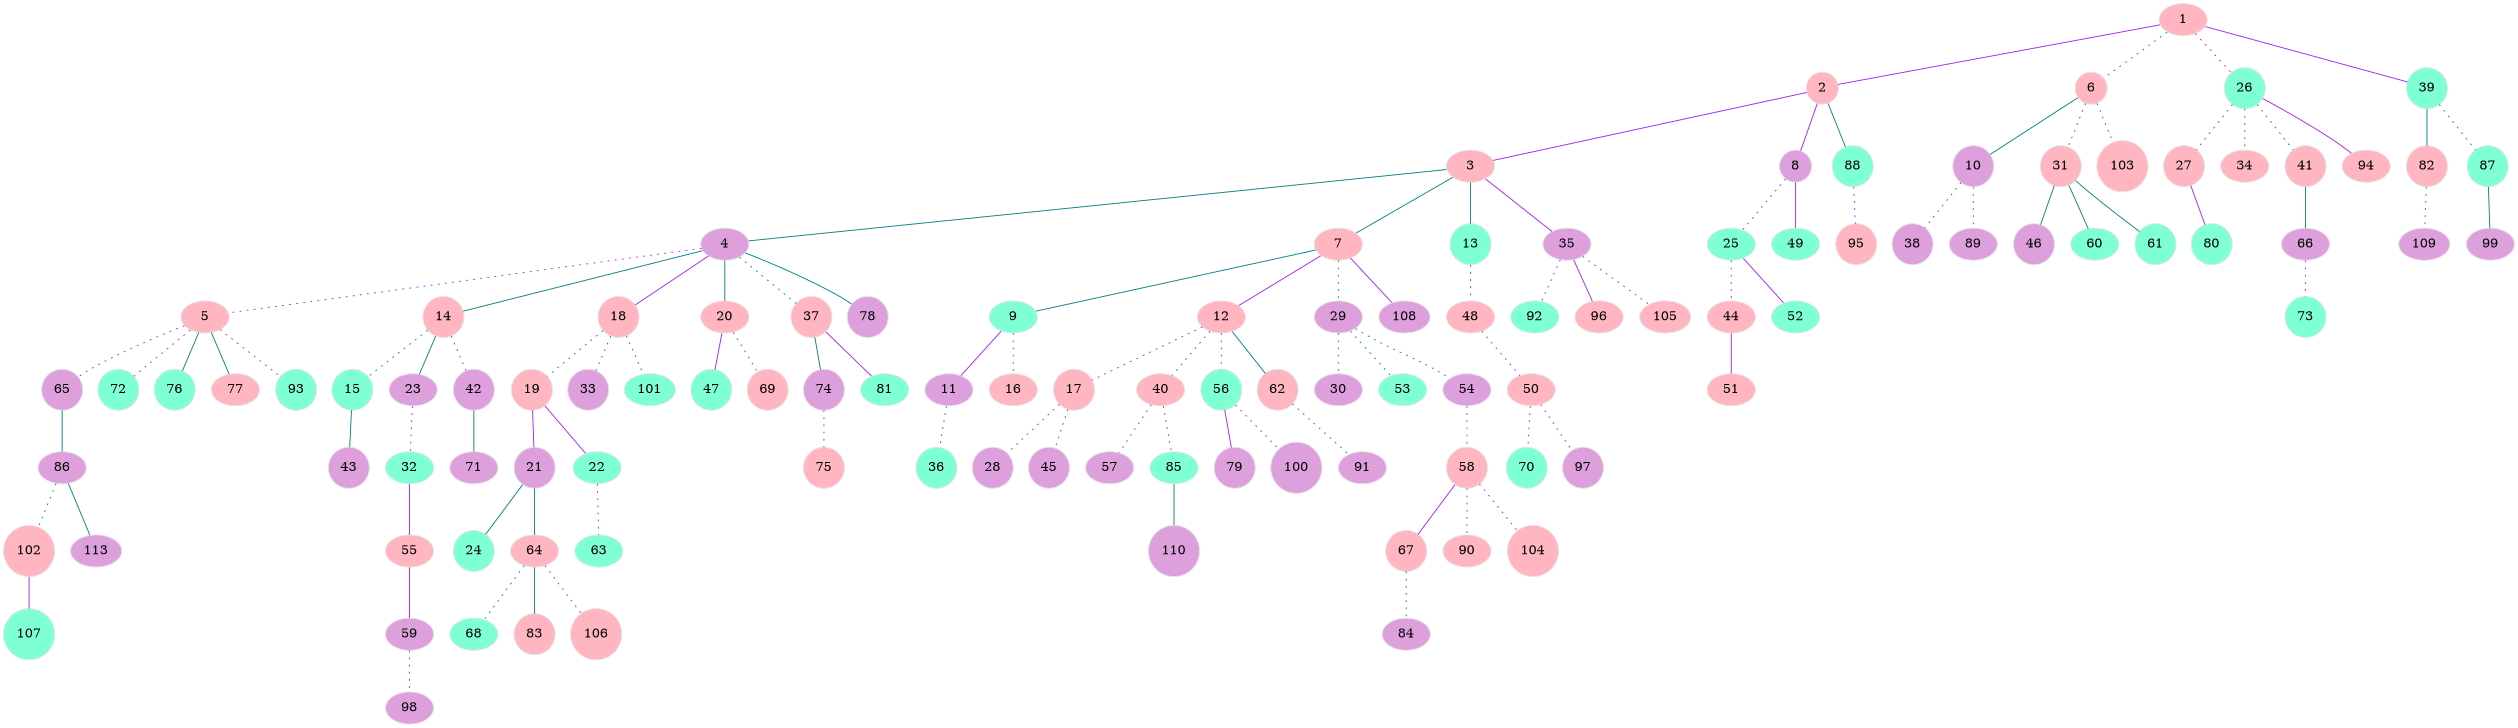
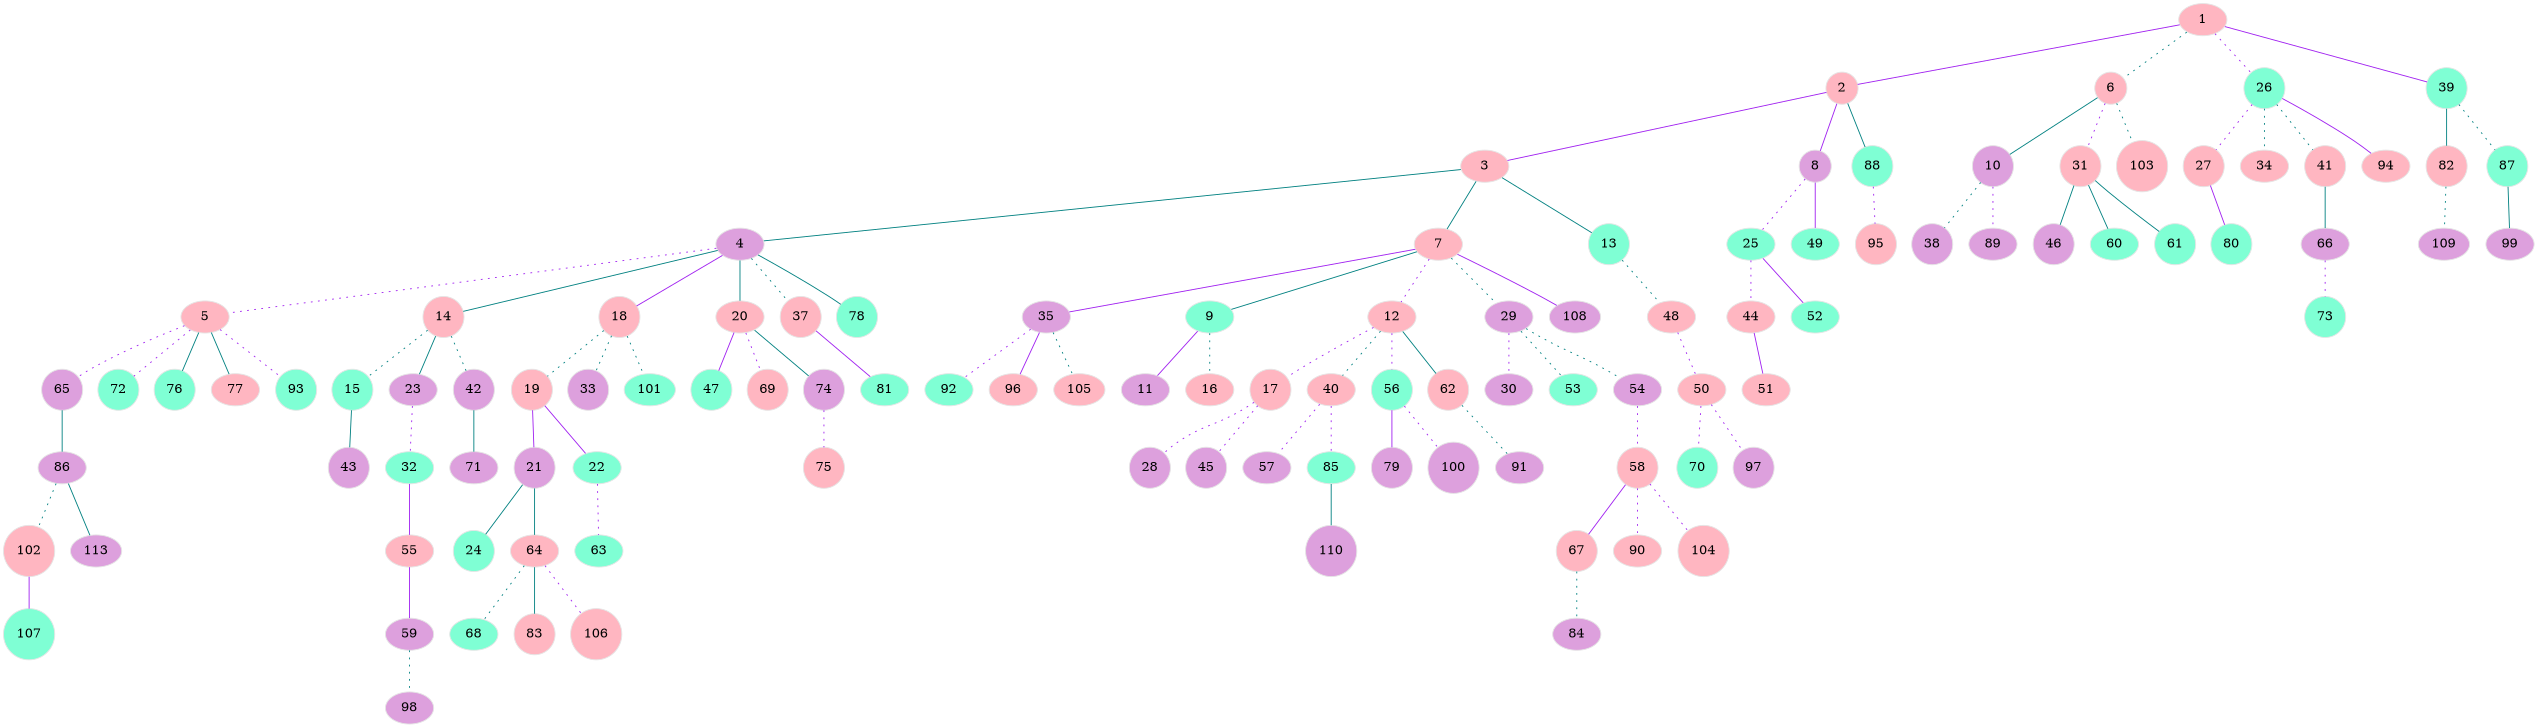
edge "3" -- "35": now "7" -- "35"
edge "7" -- "12": style solid -> dotted
node "78": fillcolor plum -> aquamarine
edge "37" -- "74": now "20" -- "74"
node "36": removed
